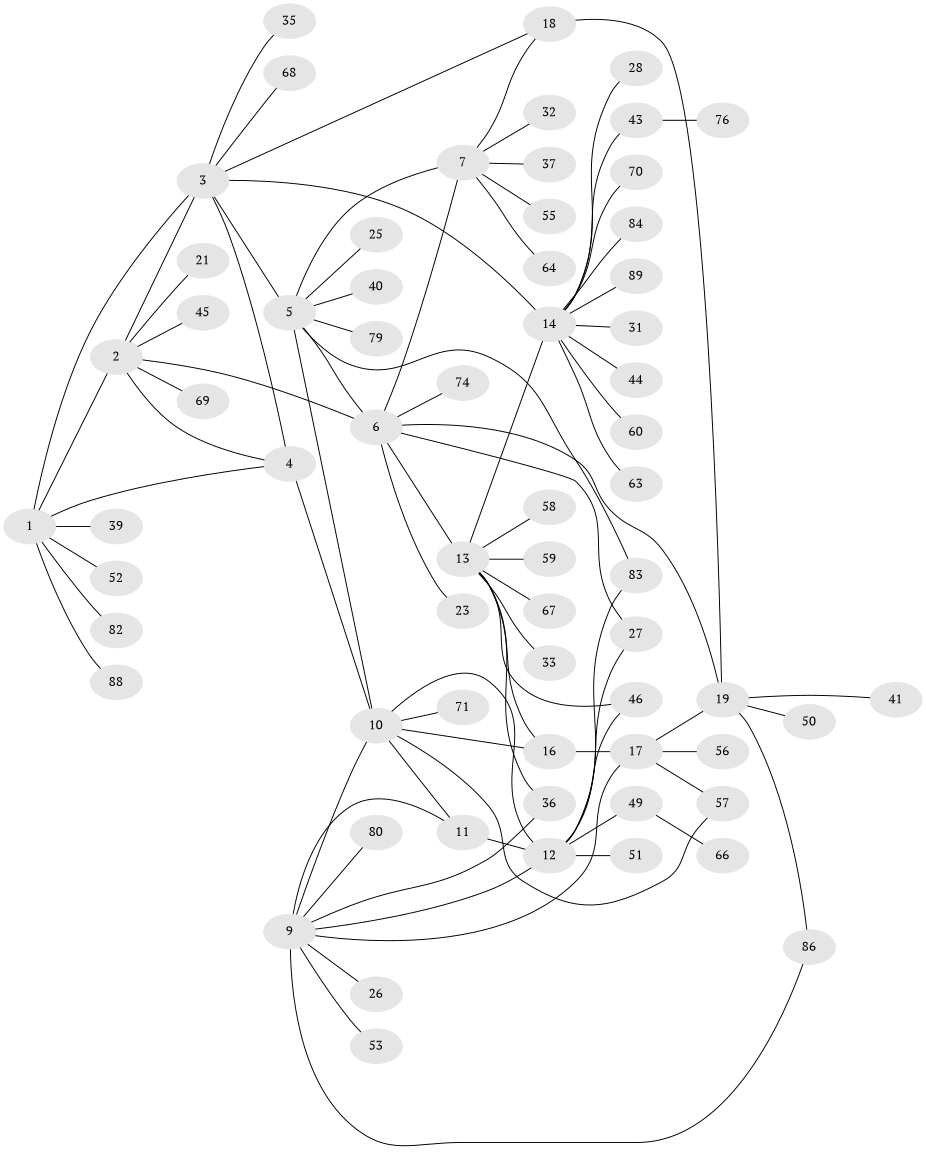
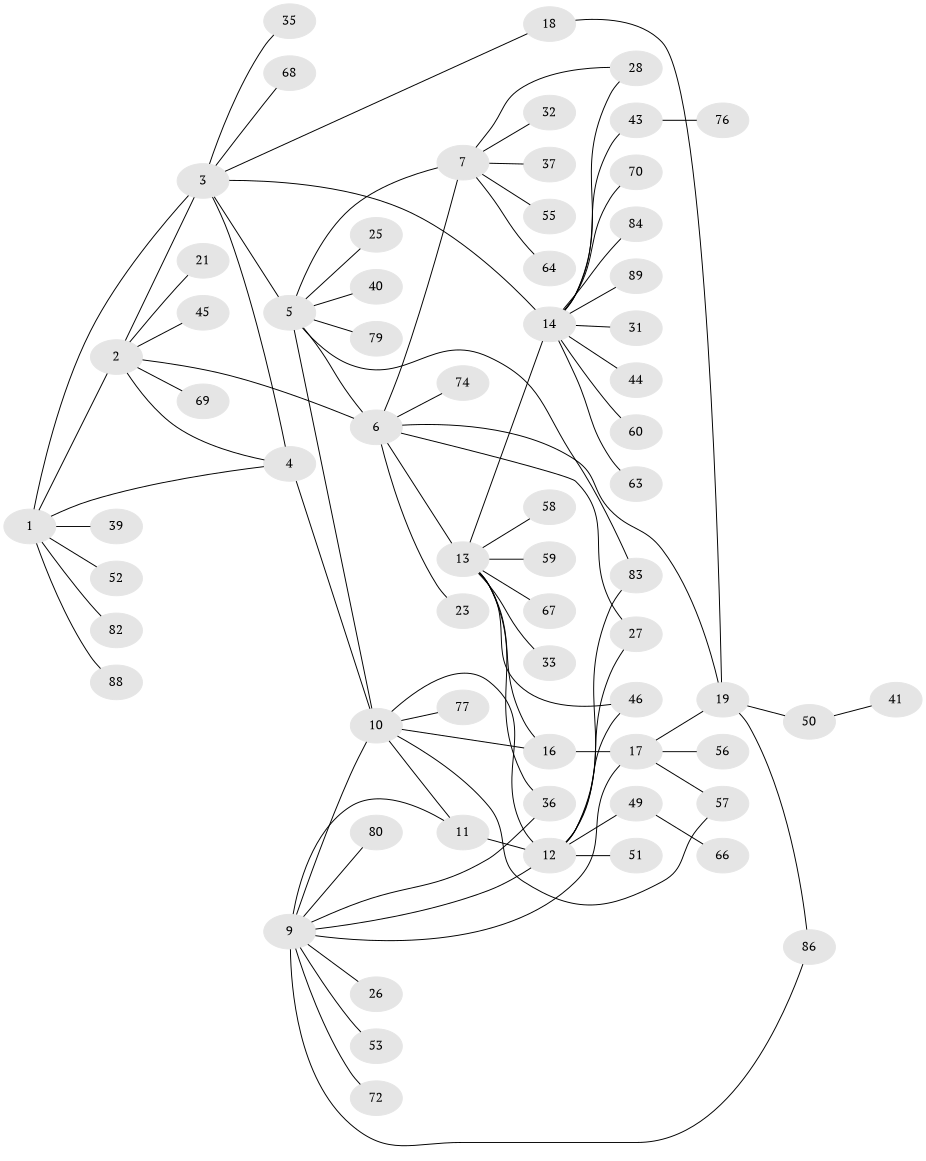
edge "18" -- "7": now "28" -- "7"
edge "19" -- "41": now "50" -- "41"
node "71": label "71" -> "77"
node "72": added
